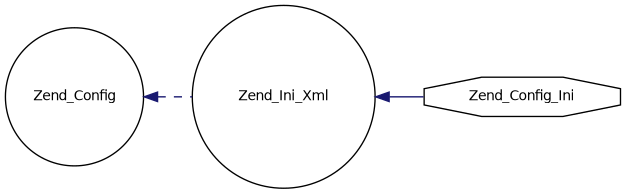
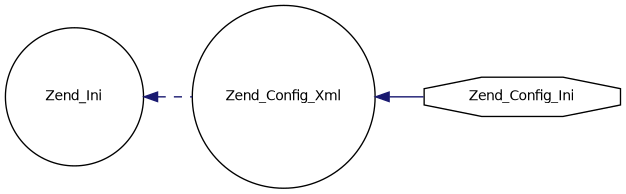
node "Zend_Config": label "Zend_Config" -> "Zend_Ini"
node "Zend_Ini_Xml": label "Zend_Ini_Xml" -> "Zend_Config_Xml"
